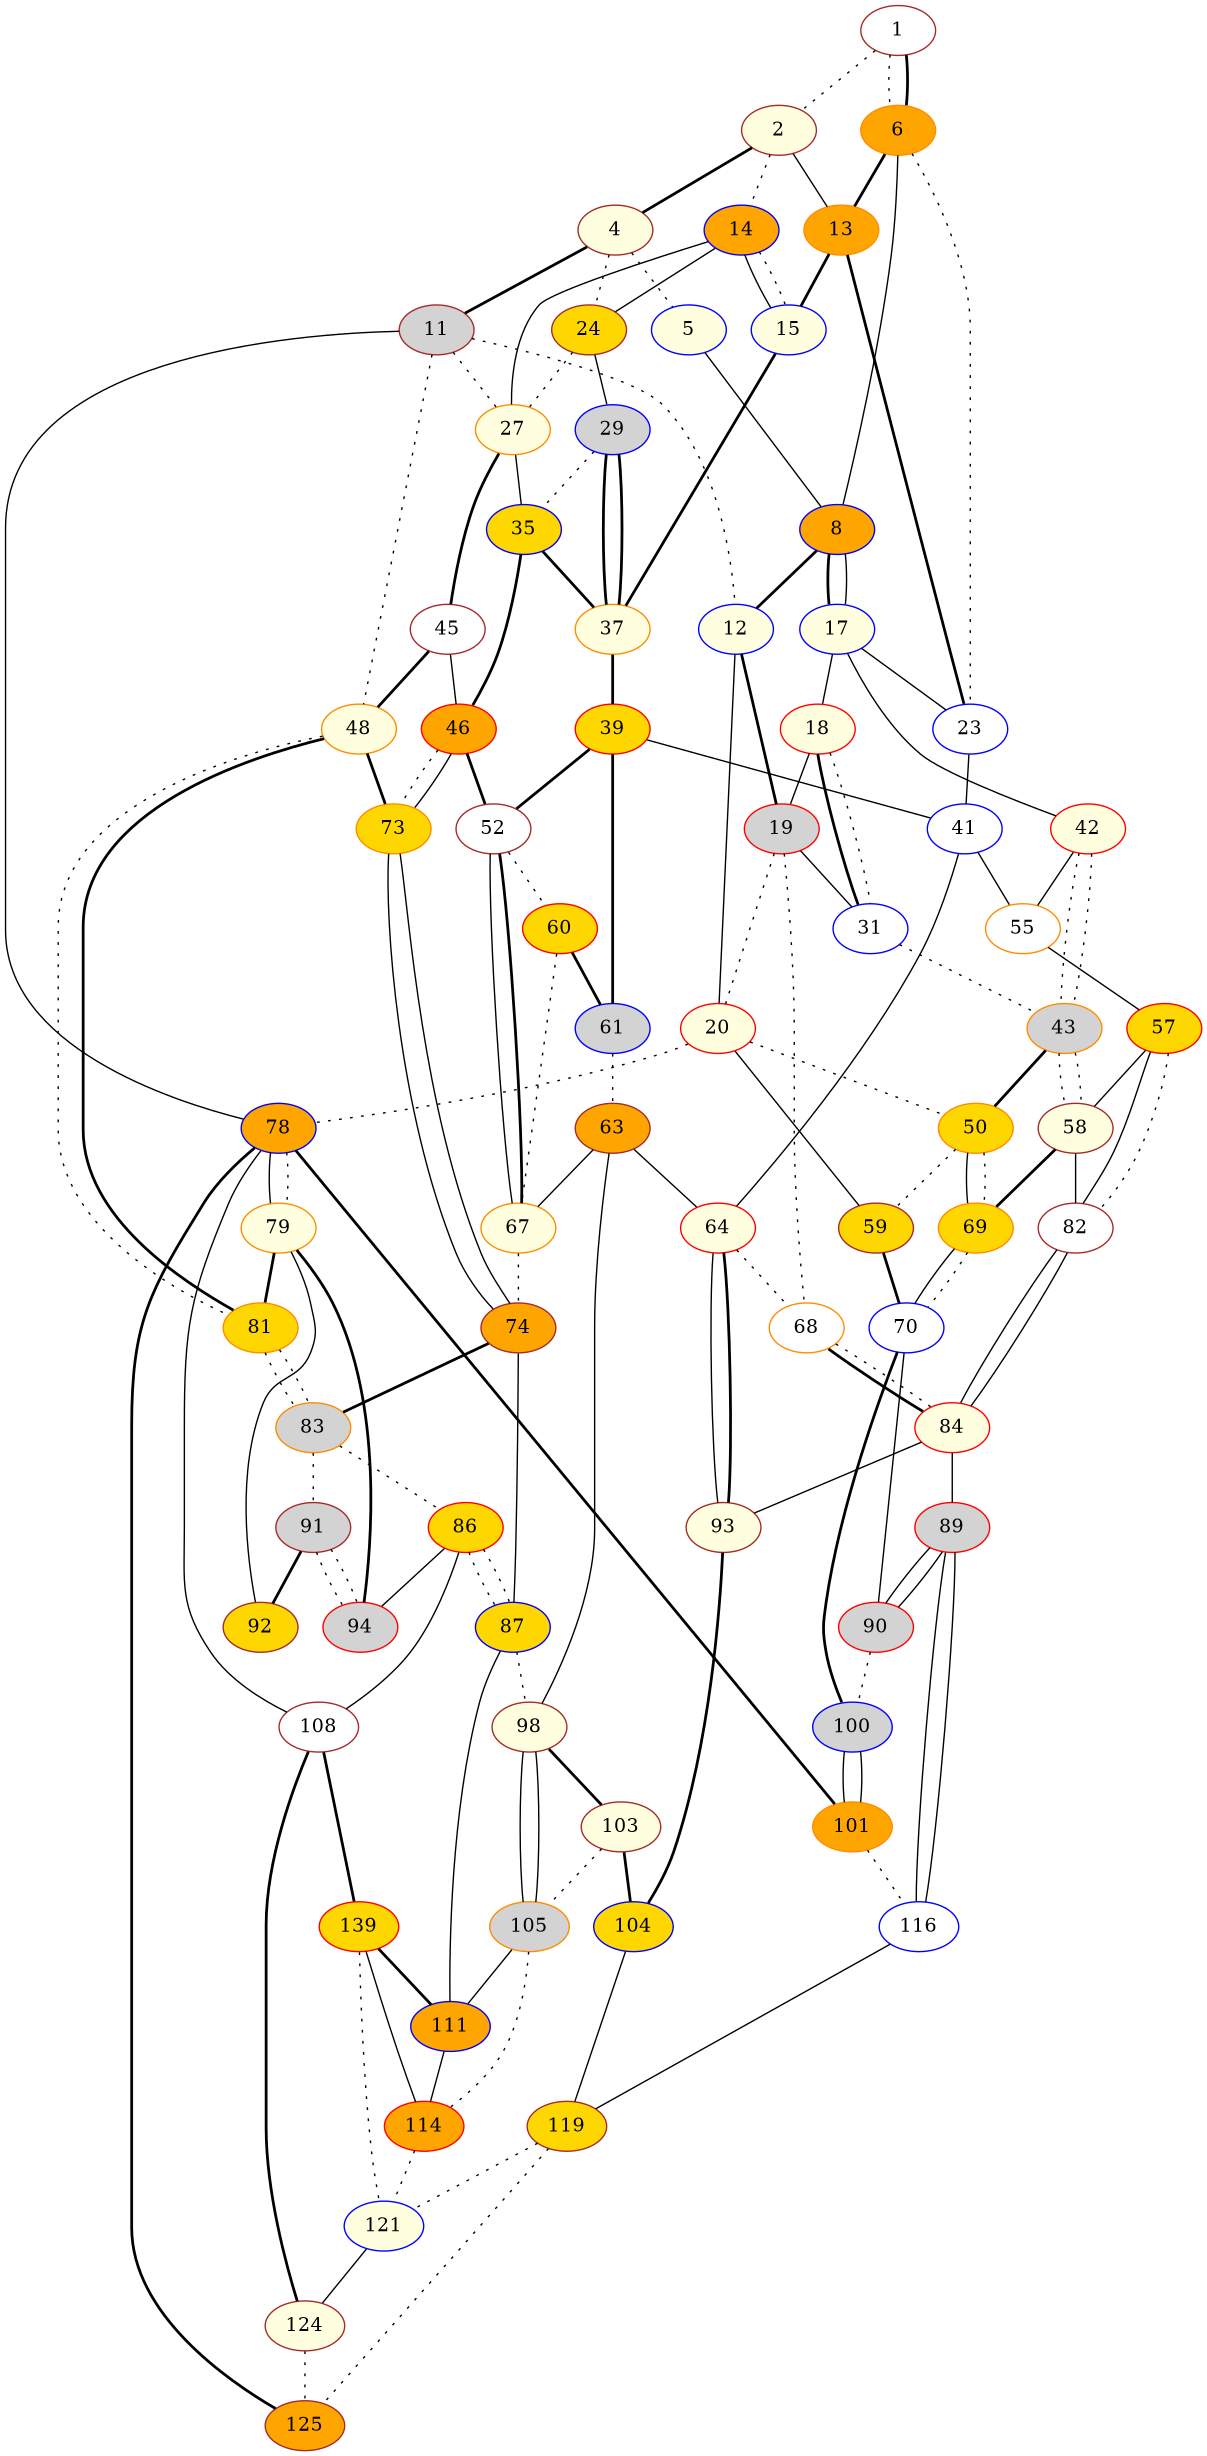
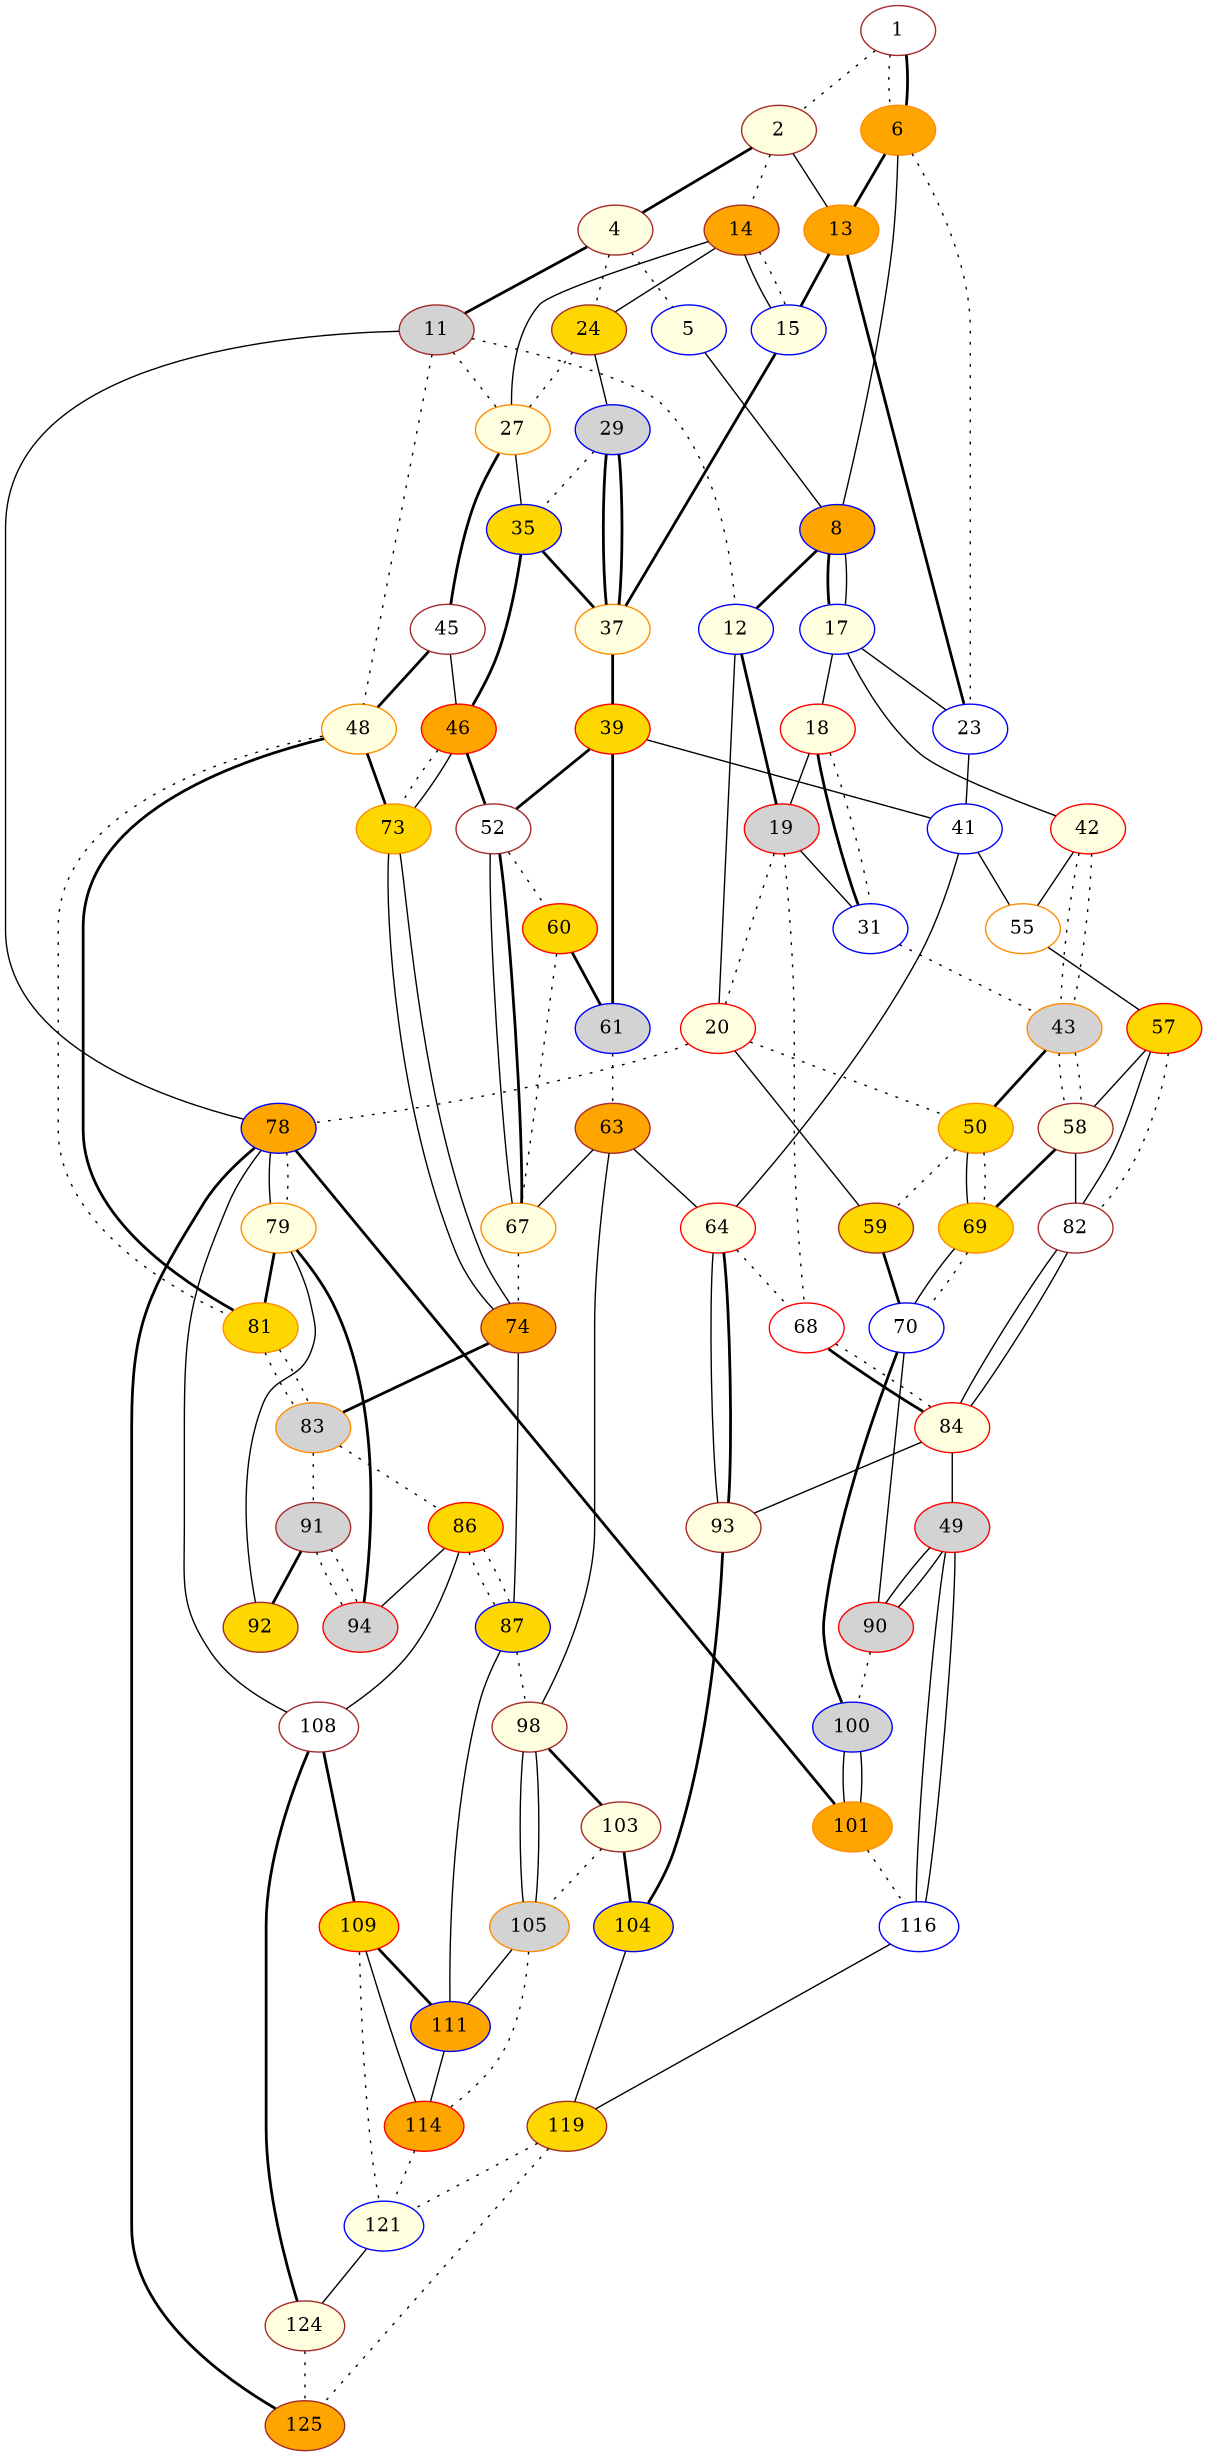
node "14": color blue -> brown
node "68": color darkorange -> red
node "89": label "89" -> "49"
node "139": label "139" -> "109"
